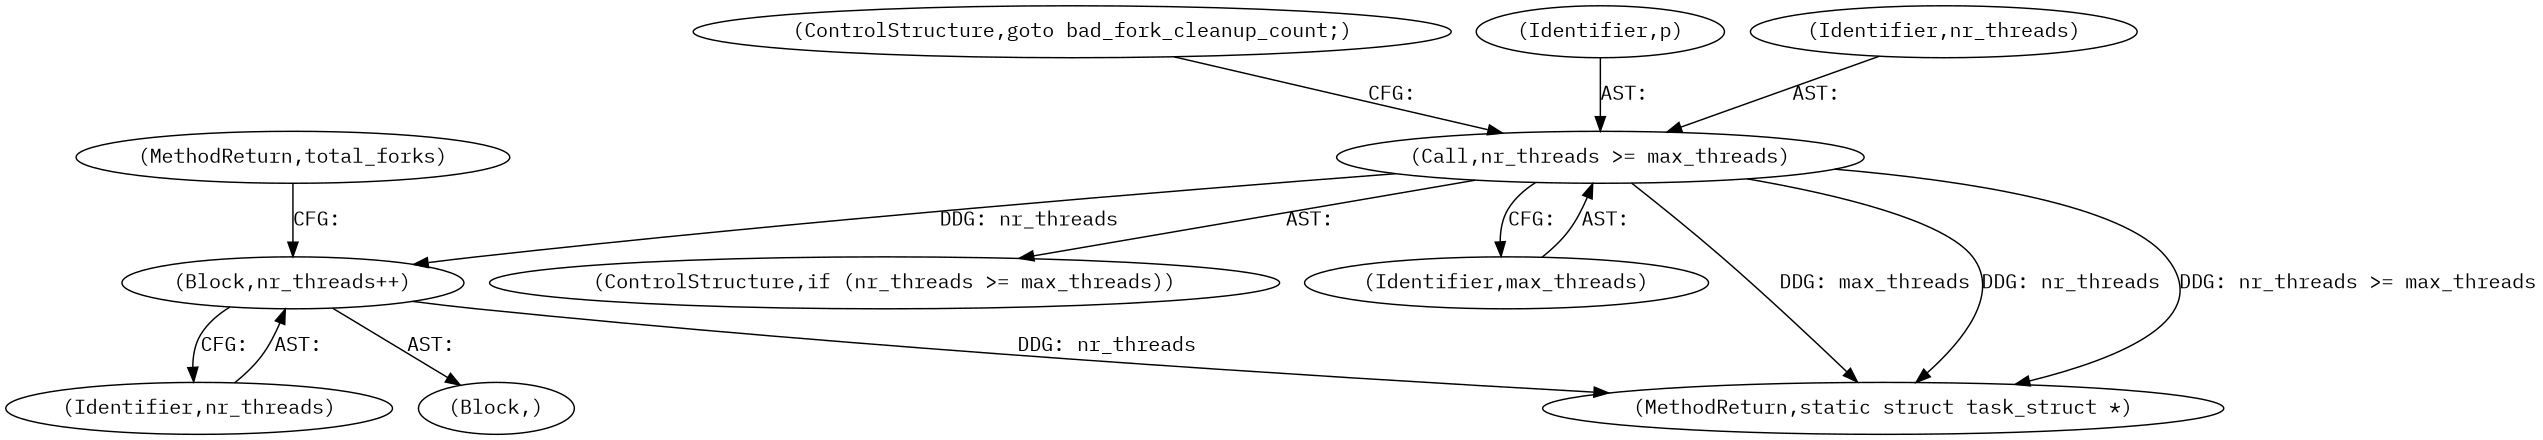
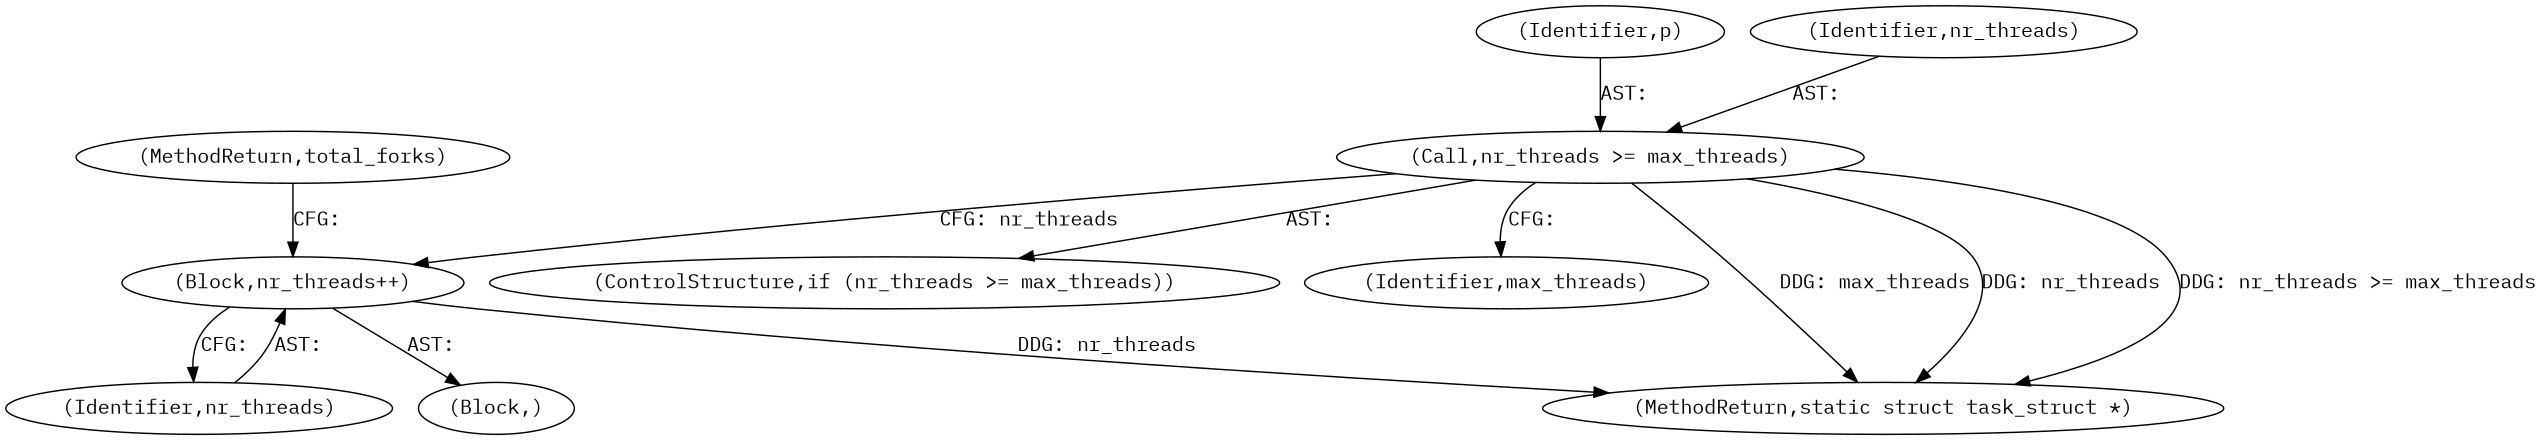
node "(ControlStructure,goto bad_fork_cleanup_count;)": removed
edge "(Call,nr_threads >= max_threads)" -> "(Block,nr_threads++)": label "DDG: nr_threads" -> "CFG: nr_threads"
edge "(Identifier,max_threads)" -> "(Call,nr_threads >= max_threads)": removed, label "AST:"
